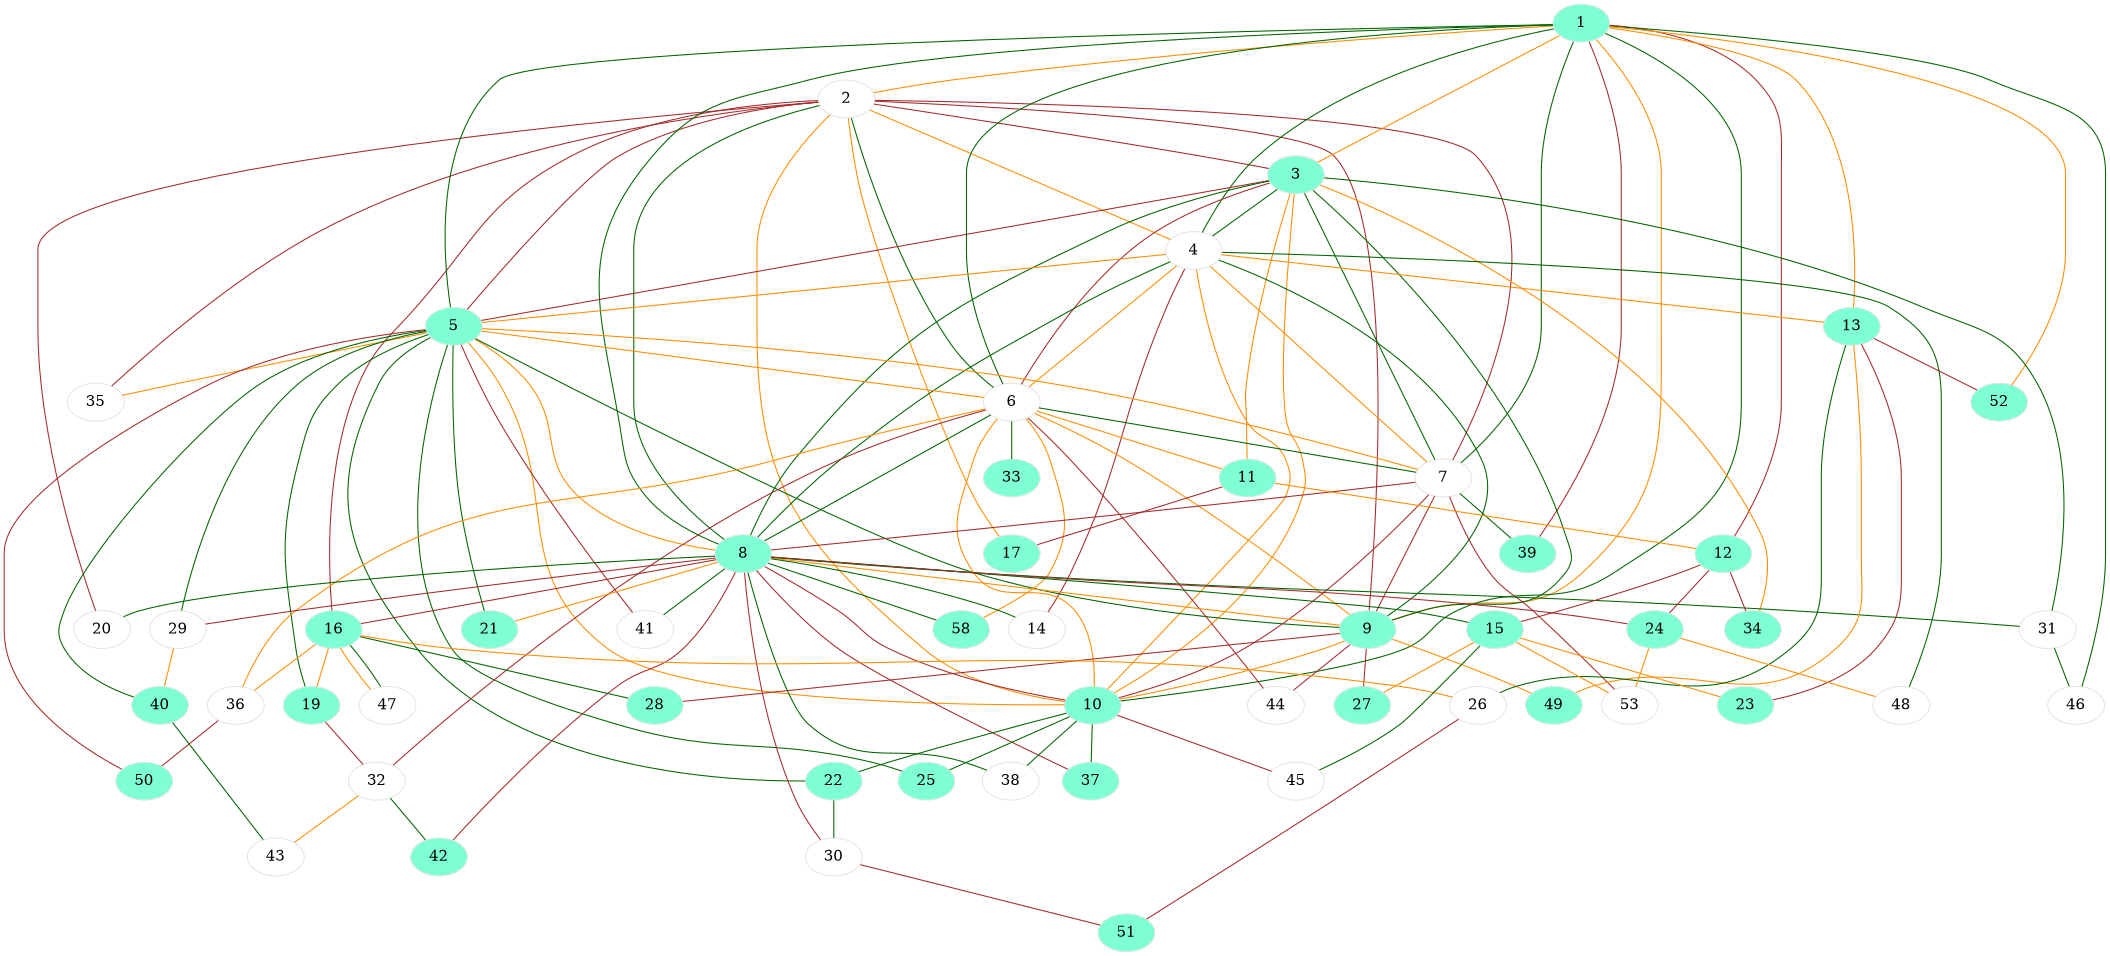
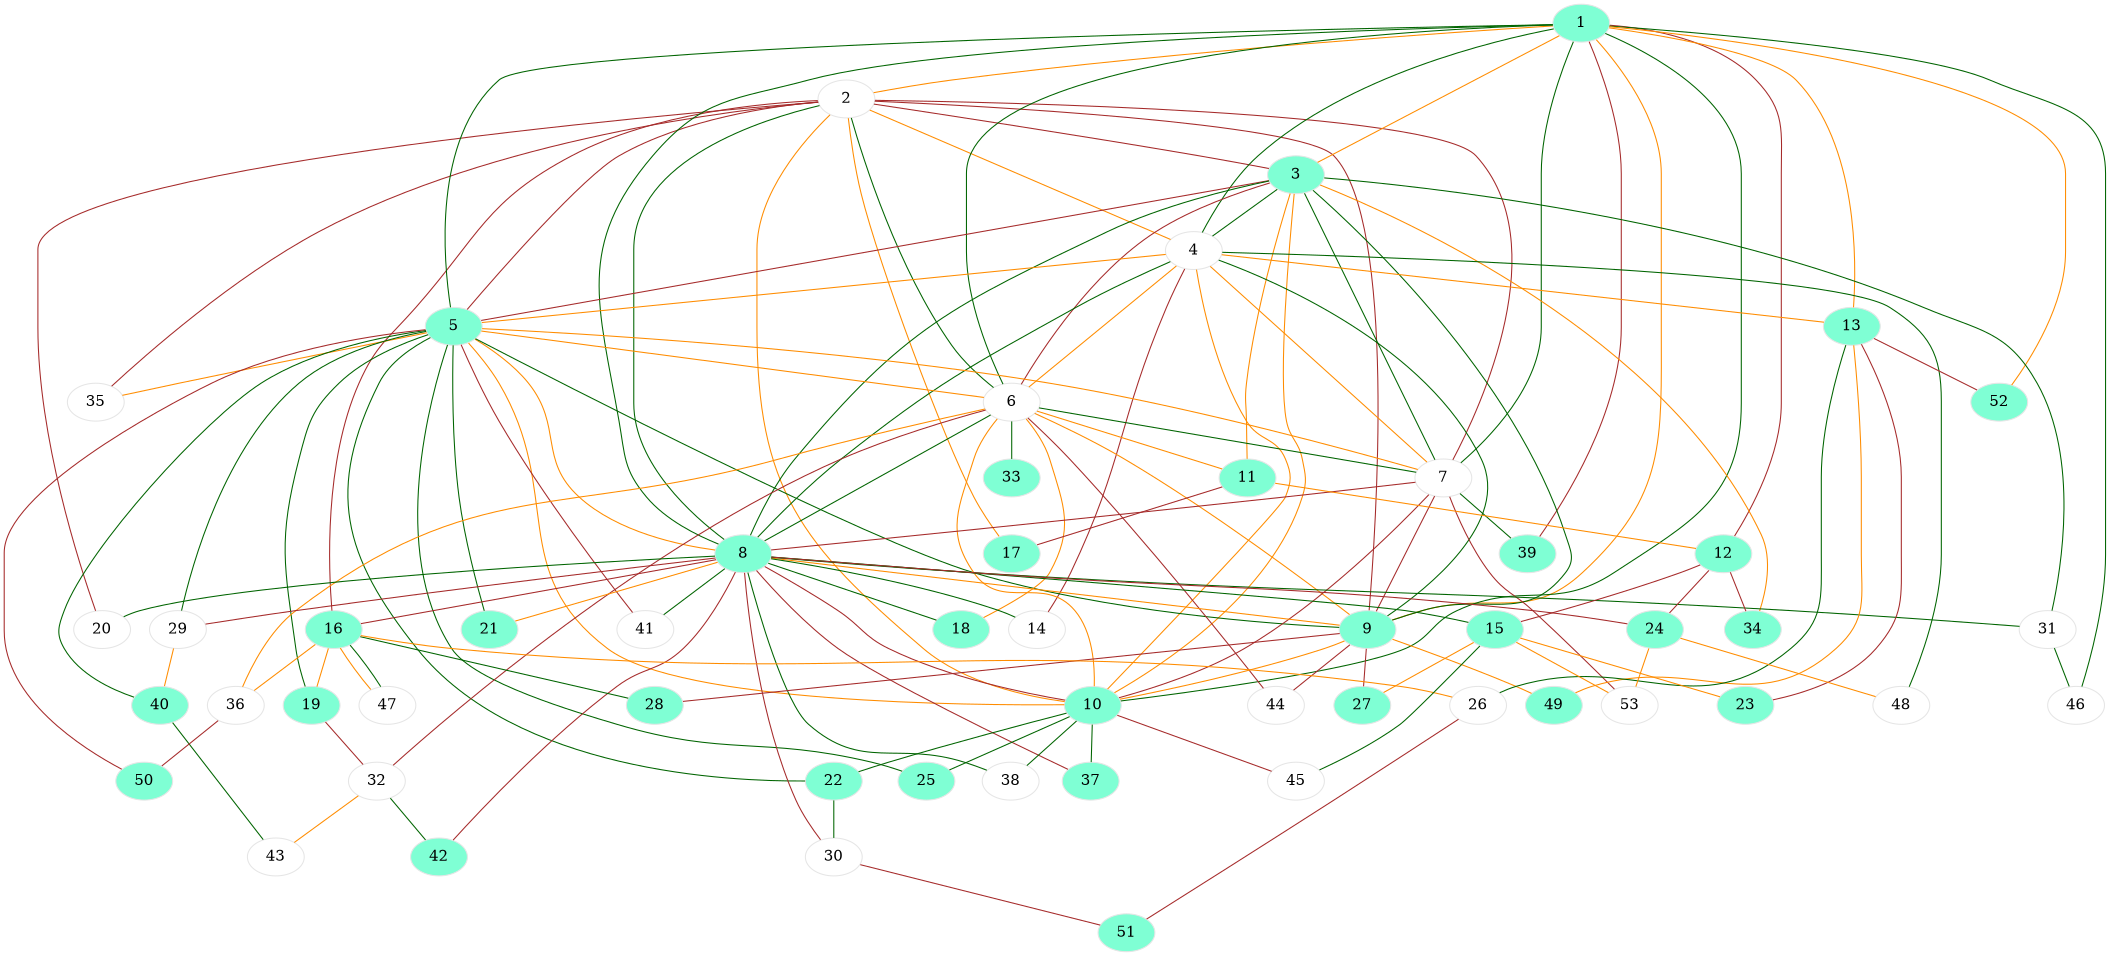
node "58": label "58" -> "18"
